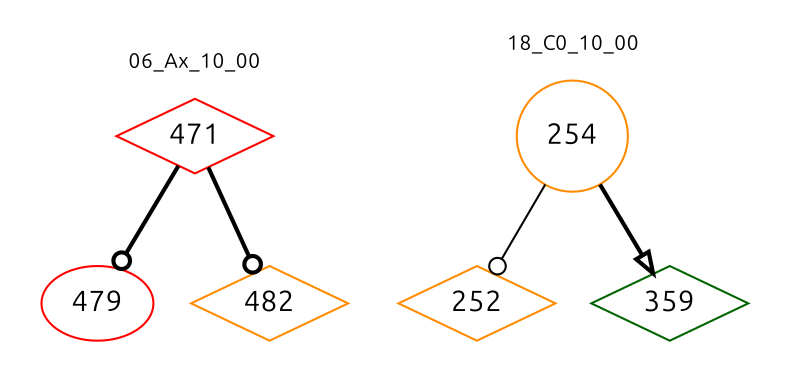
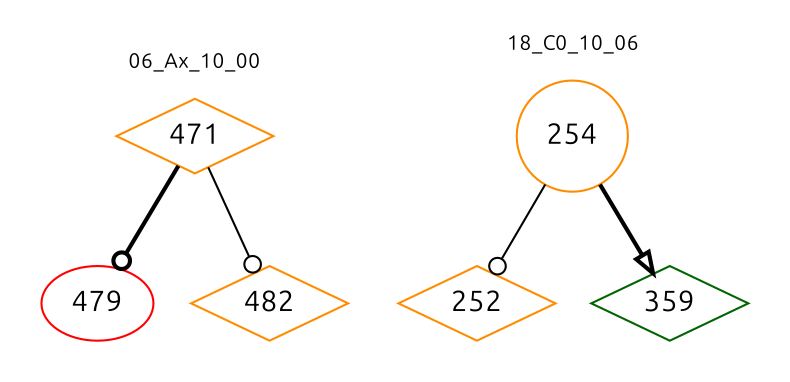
cluster "18_C0_10_00": label "18_C0_10_00" -> "18_C0_10_06"
node "471": color red -> darkorange
edge "471" -> "482": style bold -> solid
